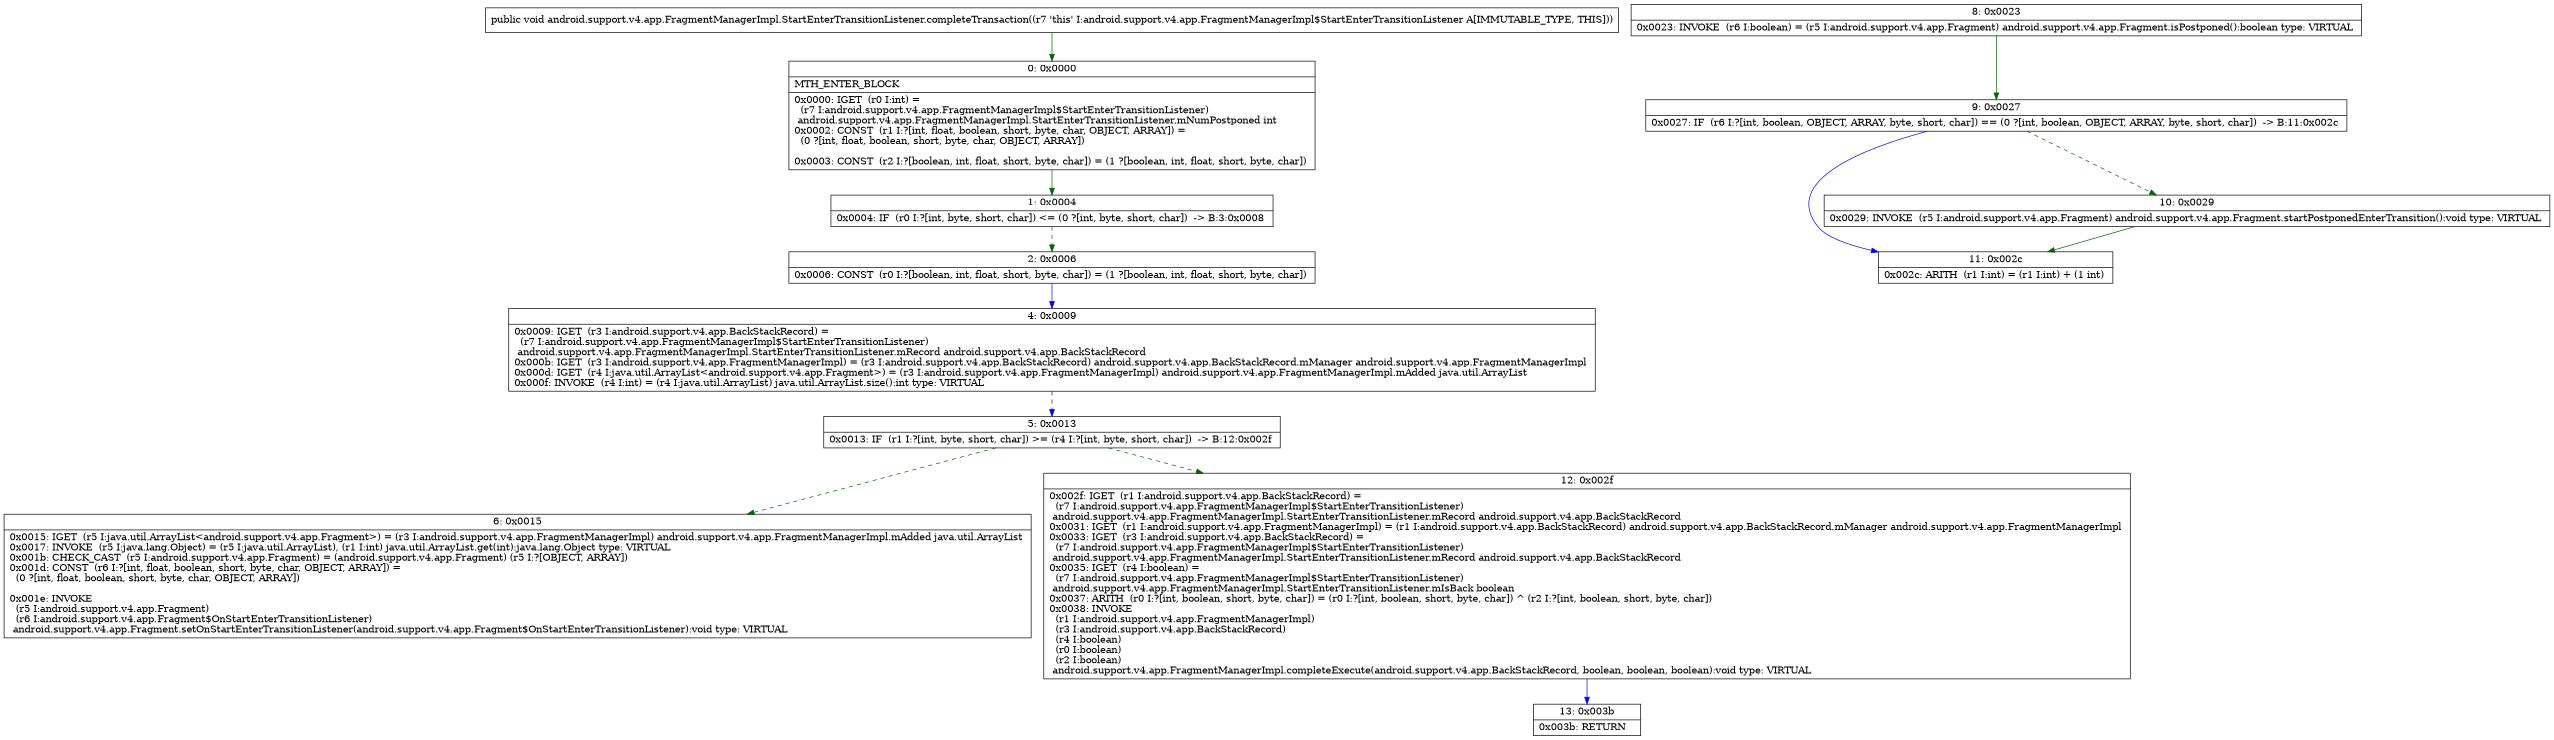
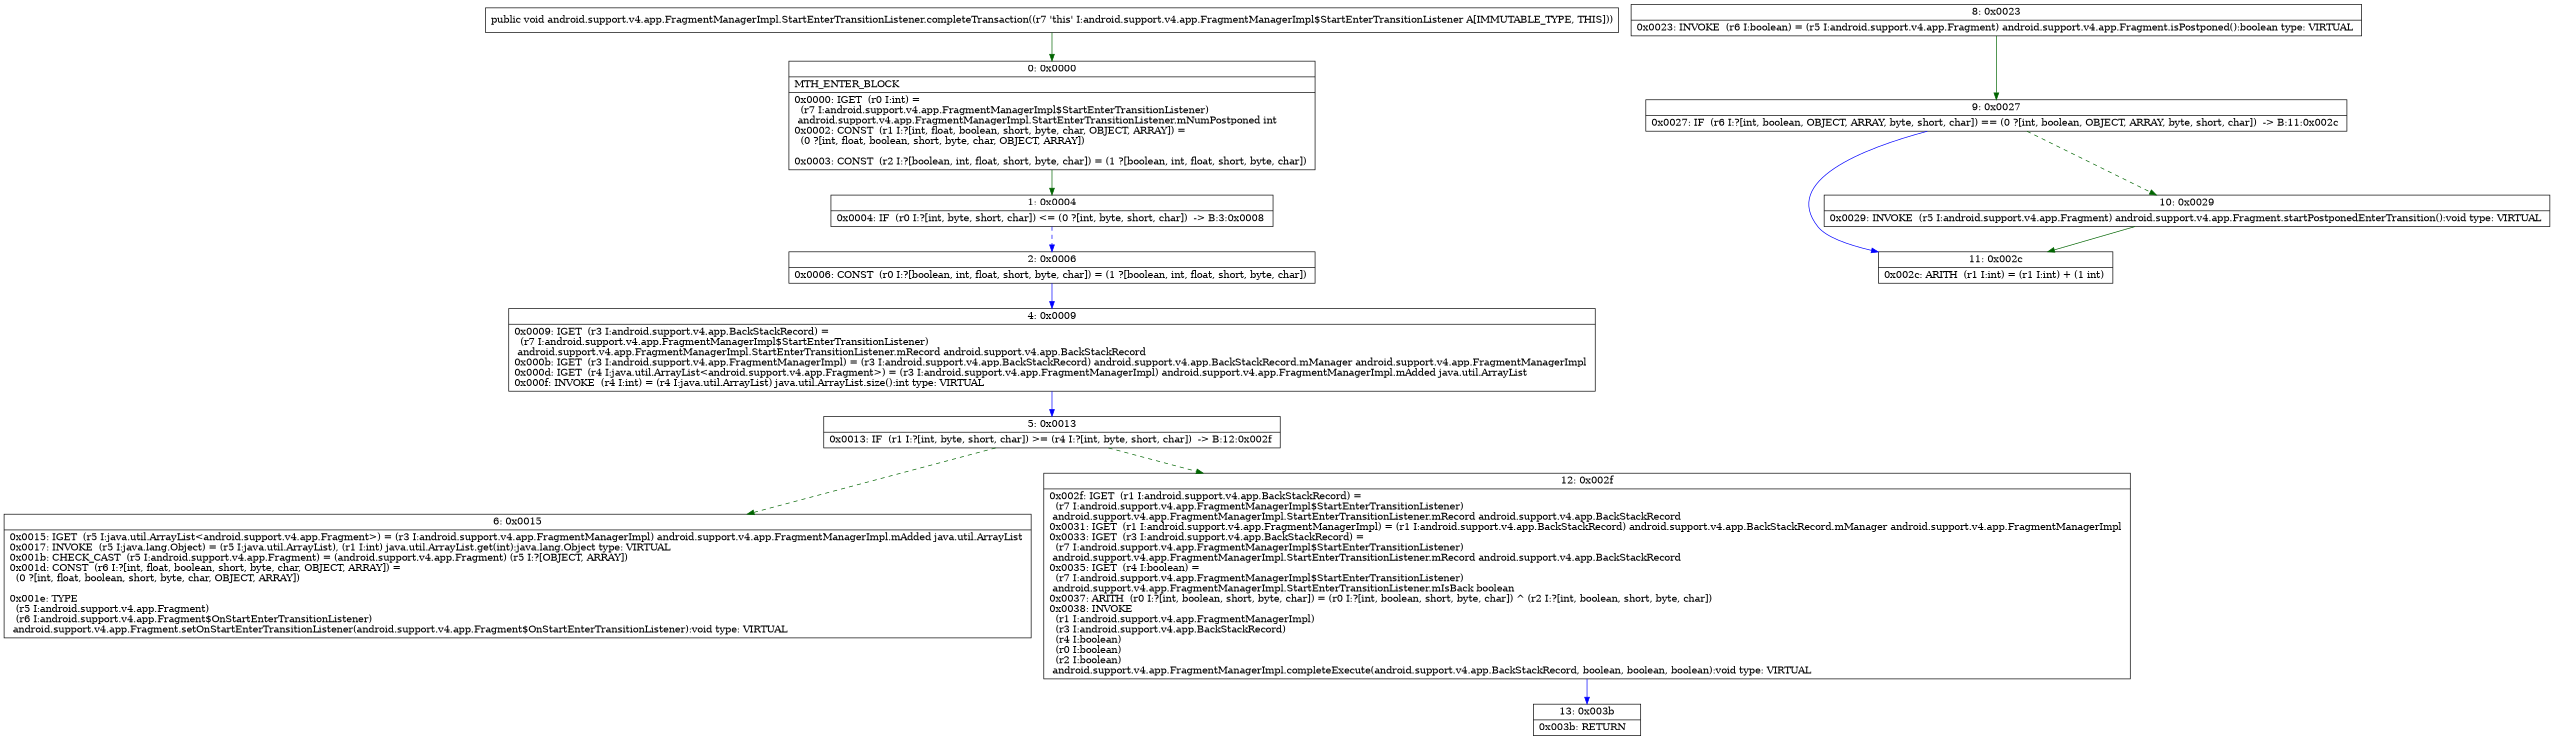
edge "1: 0x0004" -> "2: 0x0006": color darkgreen -> blue
edge "4: 0x0009" -> "5: 0x0013": style dashed -> solid
node "6: 0x0015": text "0x001e: INVOKE" -> "0x001e: TYPE"
